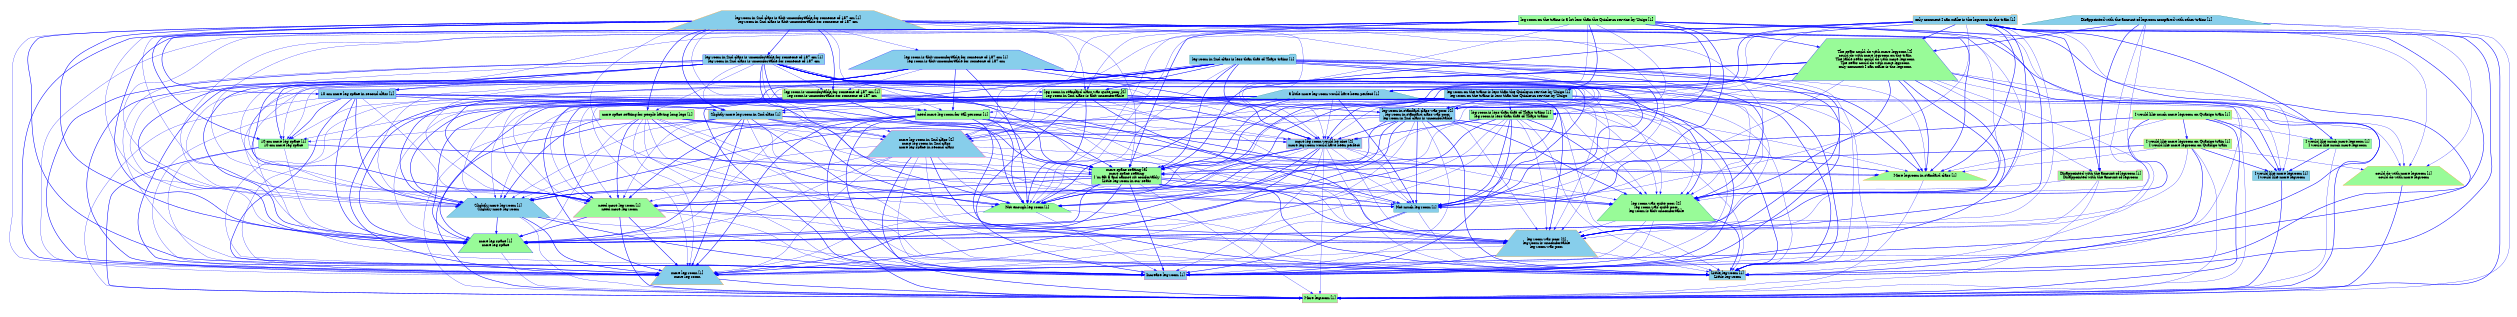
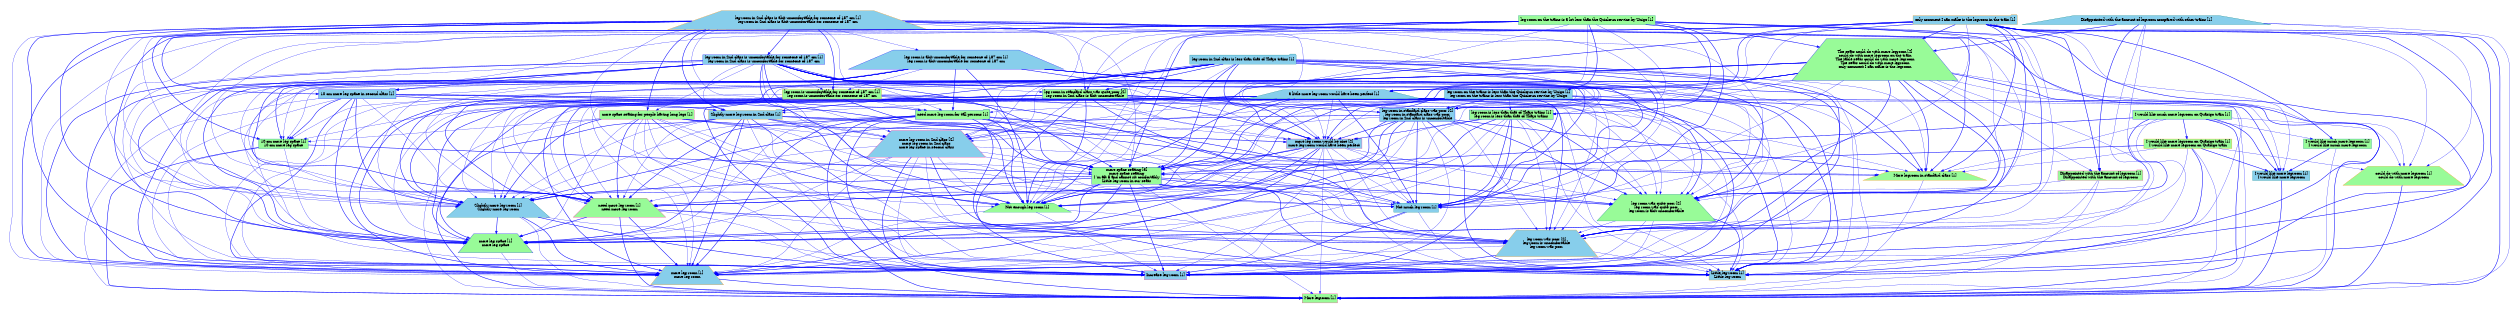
node "I would like much more legroom on Quasigo train [1]": color darkorange -> blue
edge "I would like much more legroom on Quasigo train [1]" -> "more leg room [1] more leg room": added
